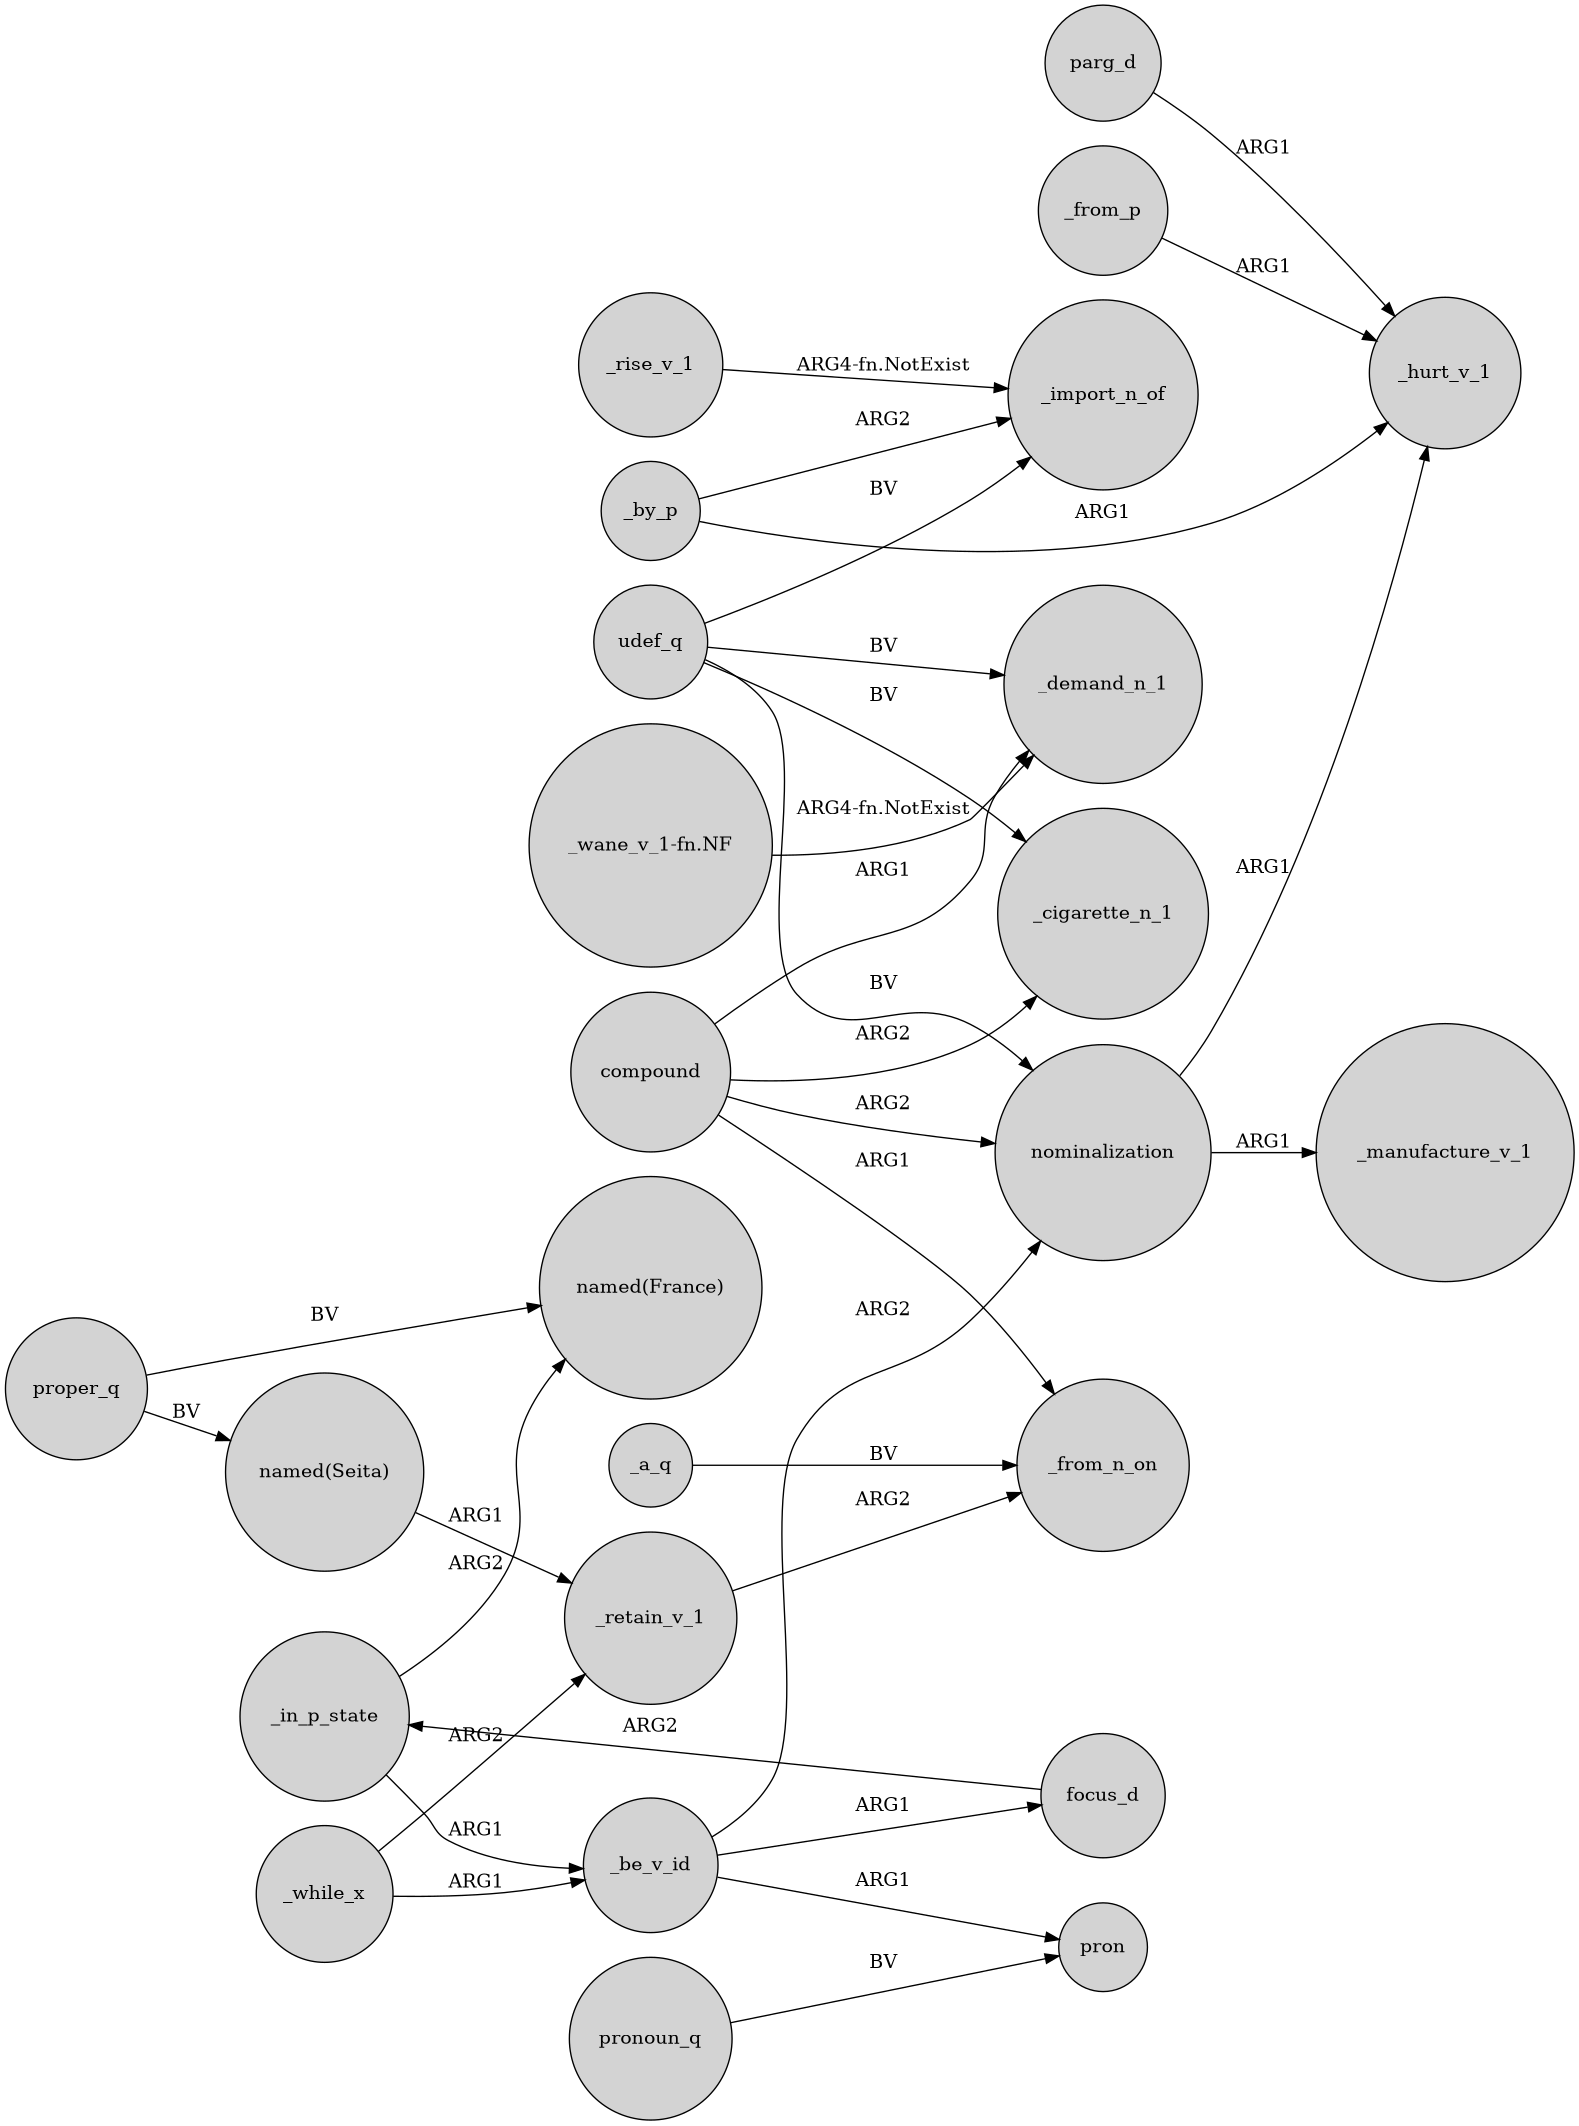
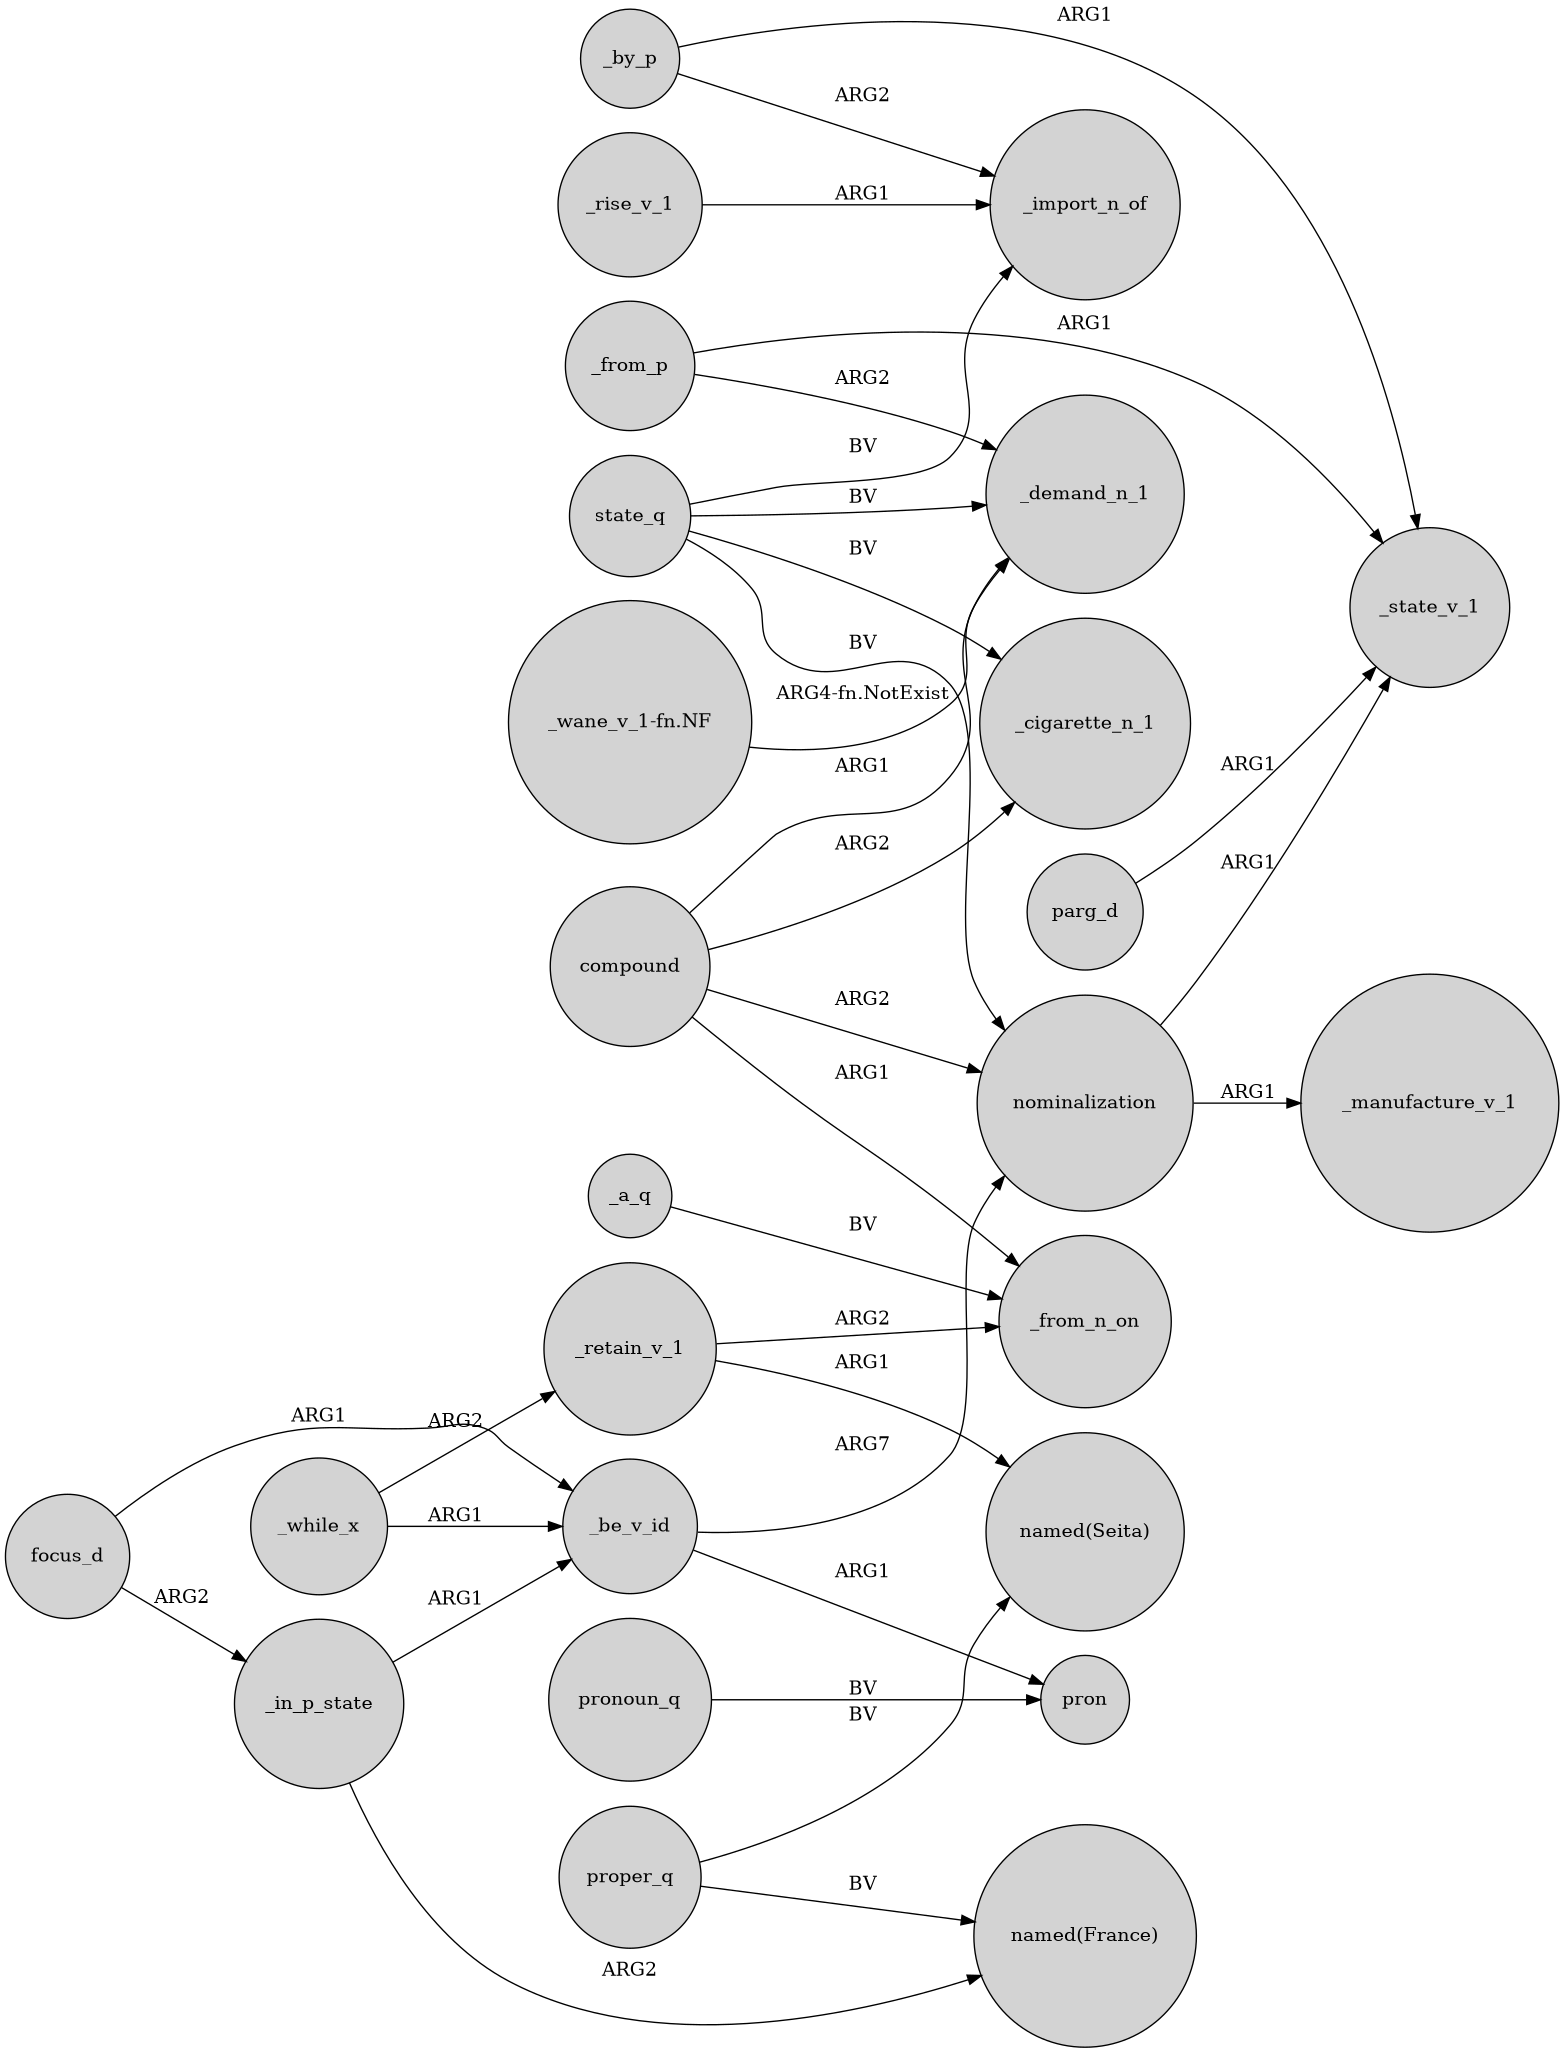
edge "_rise_v_1" -> "_import_n_of": label "ARG4-fn.NotExist" -> "ARG1"
node "_hurt_v_1": label "_hurt_v_1" -> "_state_v_1"
edge "_from_p" -> "_demand_n_1": added, label "ARG2"
node "udef_q": label "udef_q" -> "state_q"
edge "_be_v_id" -> "nominalization": label "ARG2" -> "ARG7"
edge "named(Seita)" -> "_retain_v_1": reversed
edge "_be_v_id" -> "focus_d": reversed
